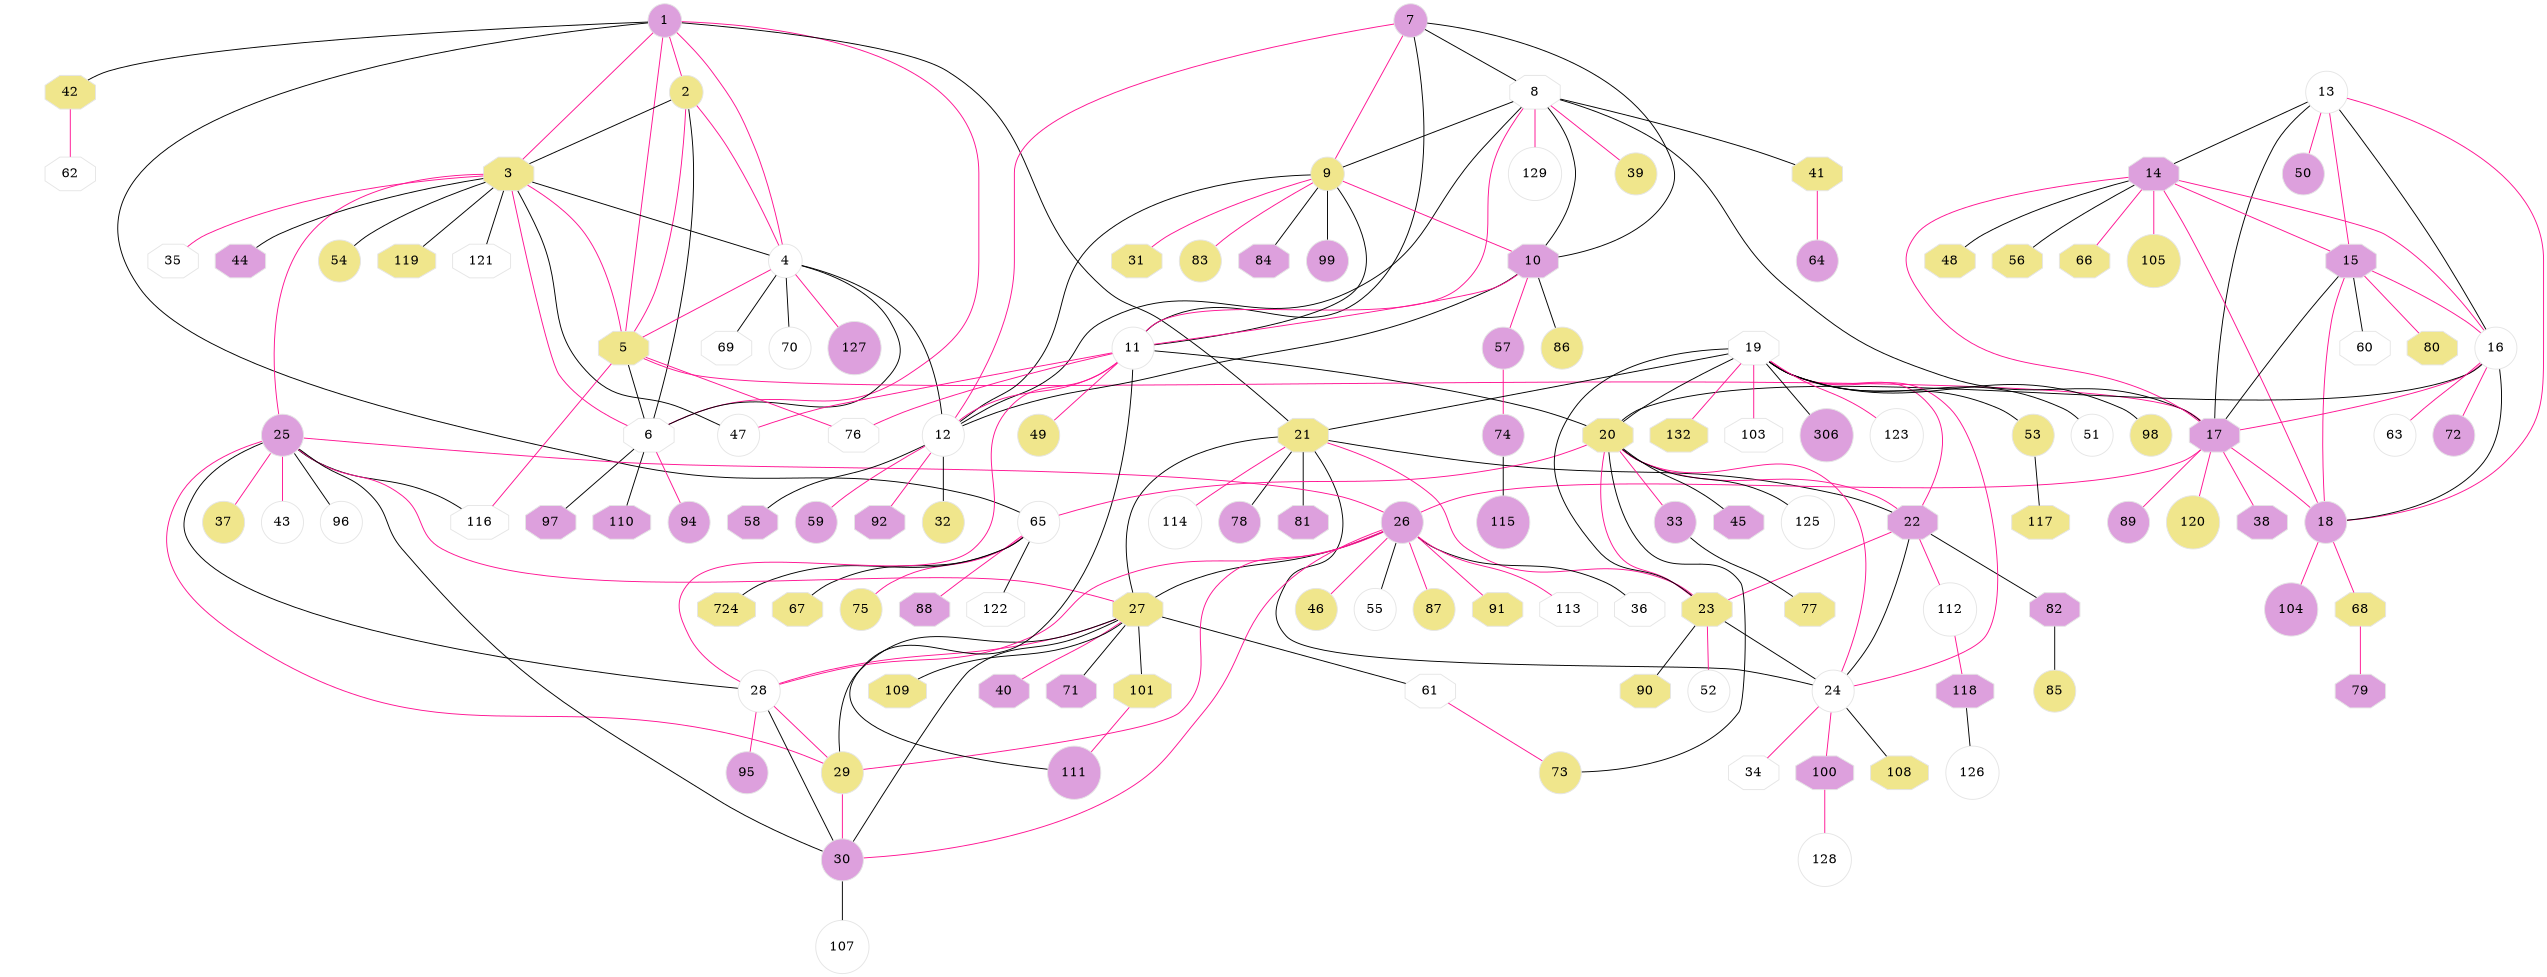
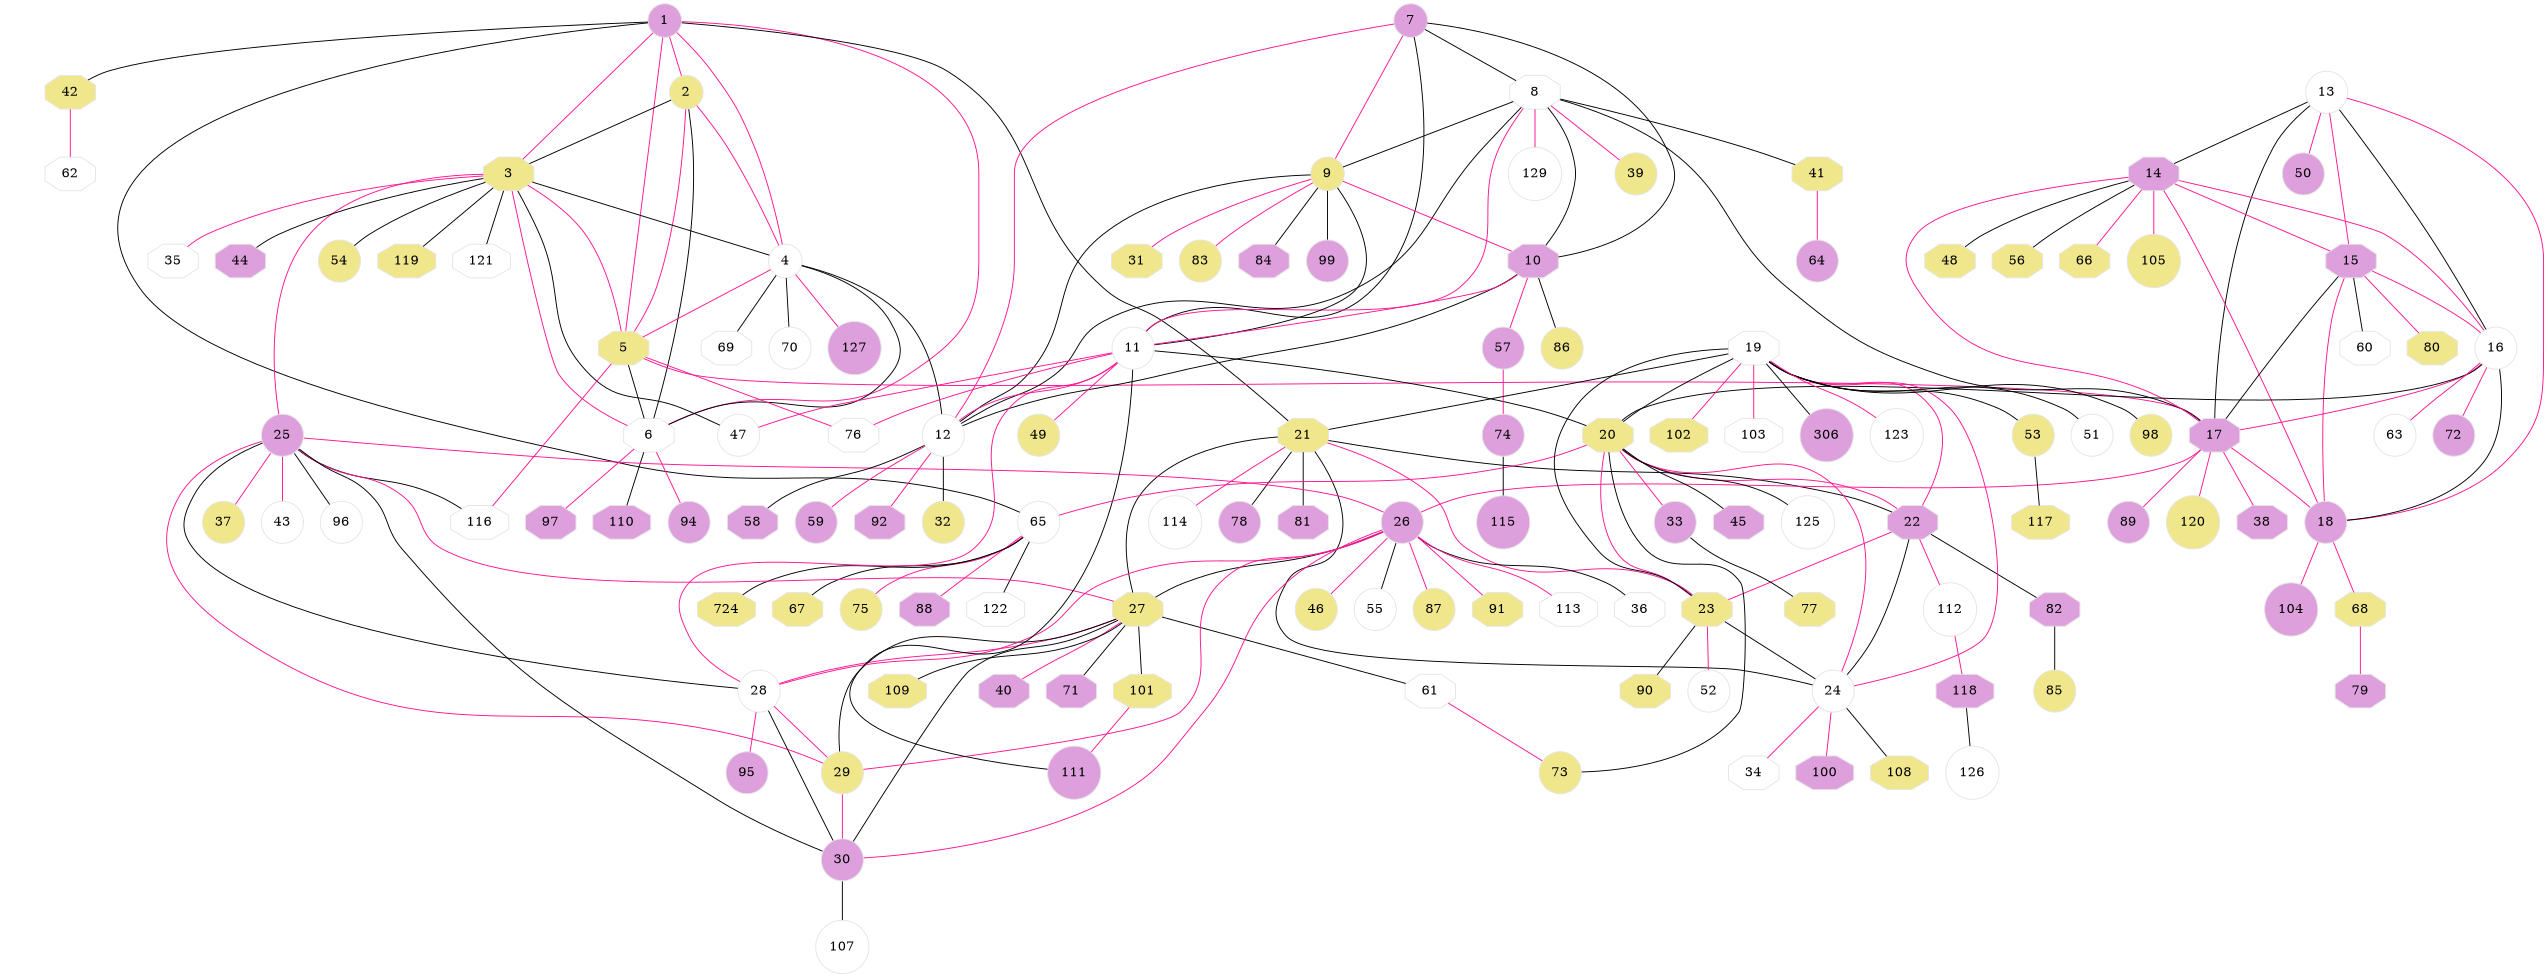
node "132": label "132" -> "102"
edge "6" -- "97": color black -> deeppink
node "128": removed
